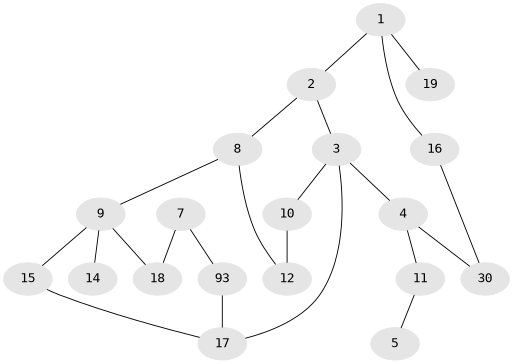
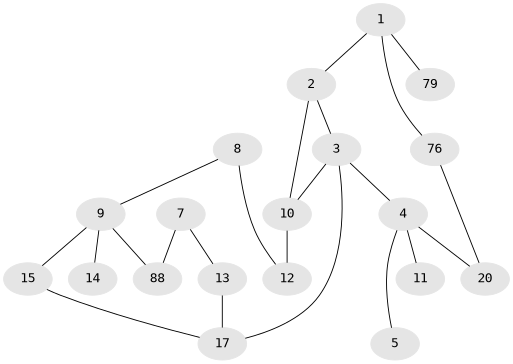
node "19": label "19" -> "79"
edge "2" -- "8": now "2" -- "10"
node "16": label "16" -> "76"
node "18": label "18" -> "88"
node "93": label "93" -> "13"
node "30": label "30" -> "20"
edge "11" -- "5": now "4" -- "5"
